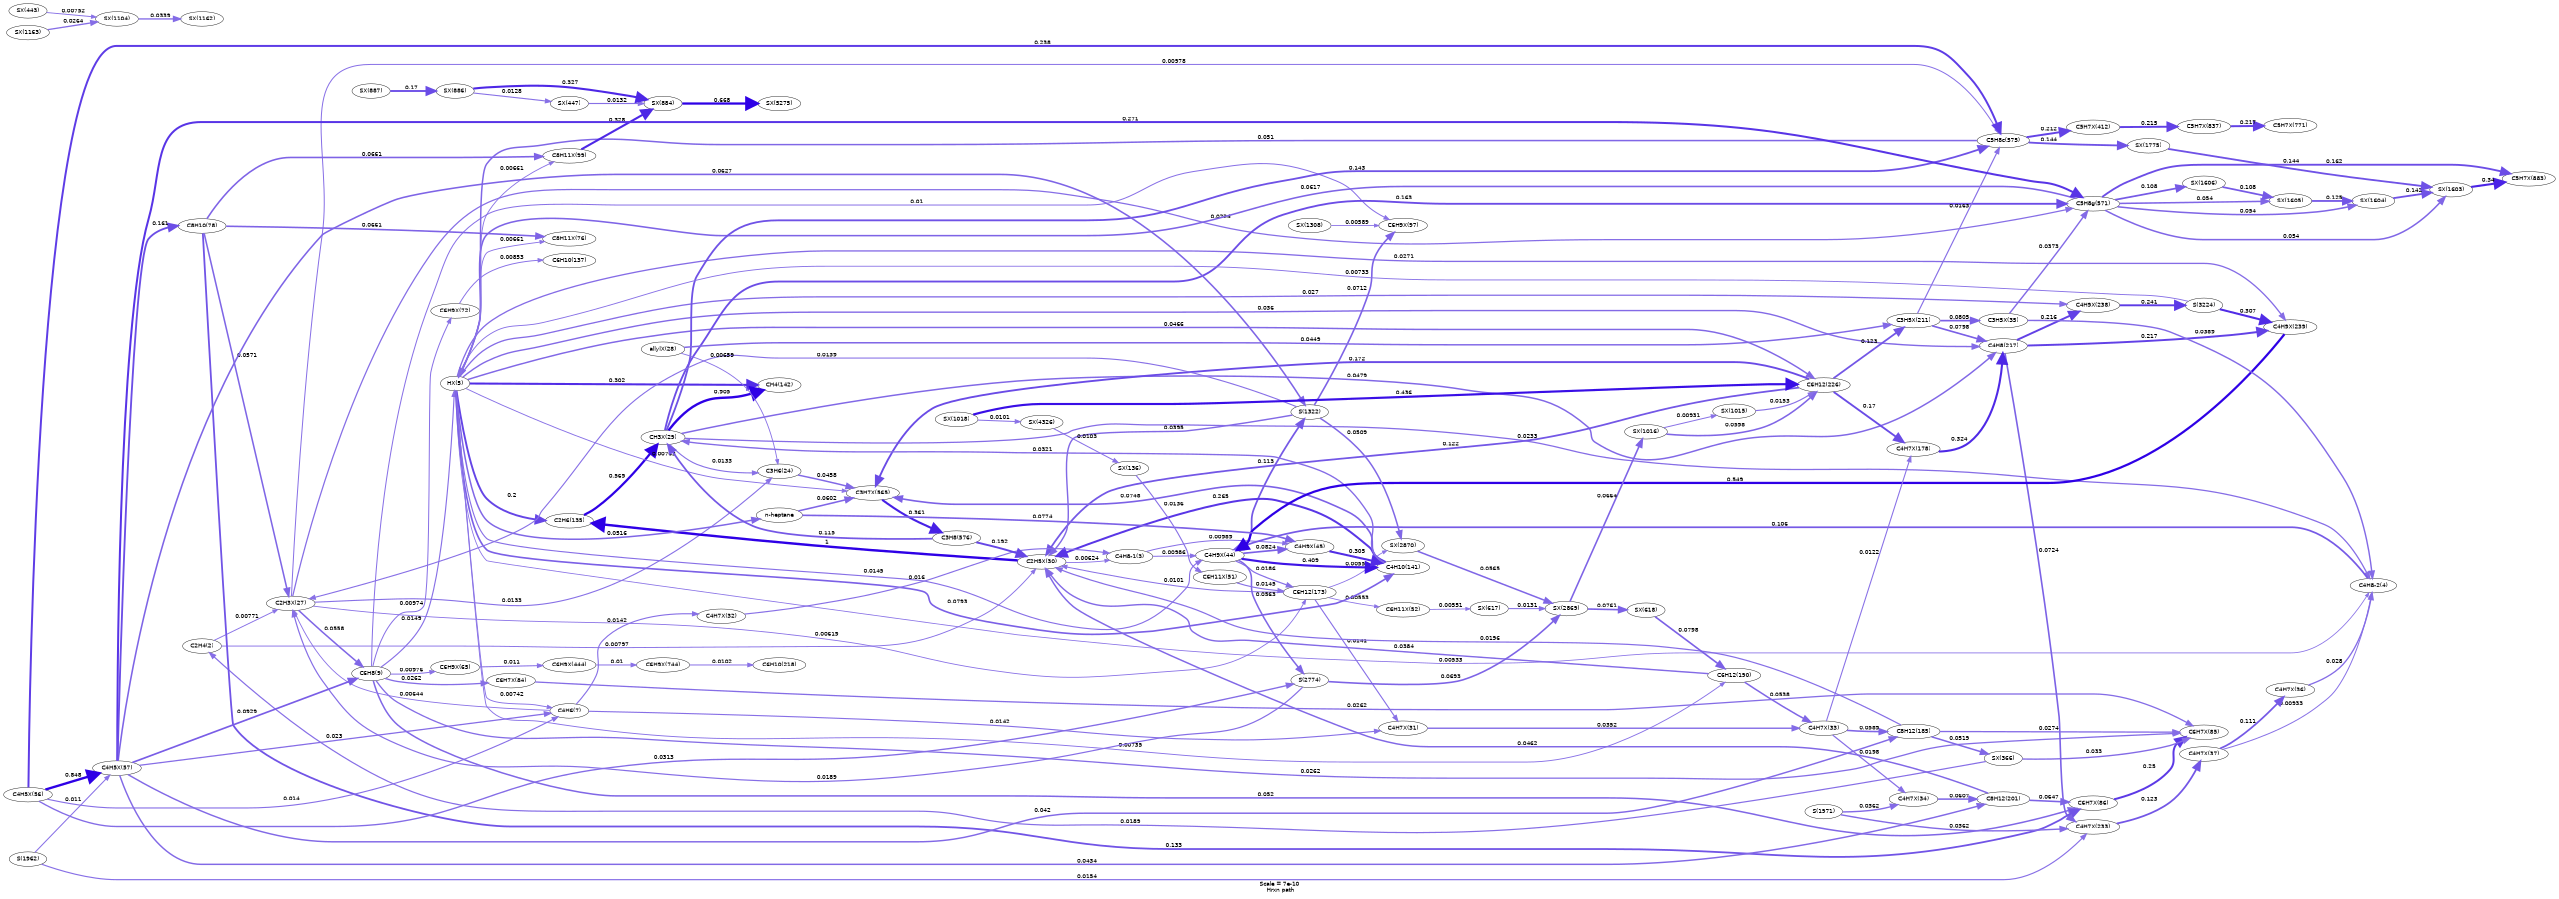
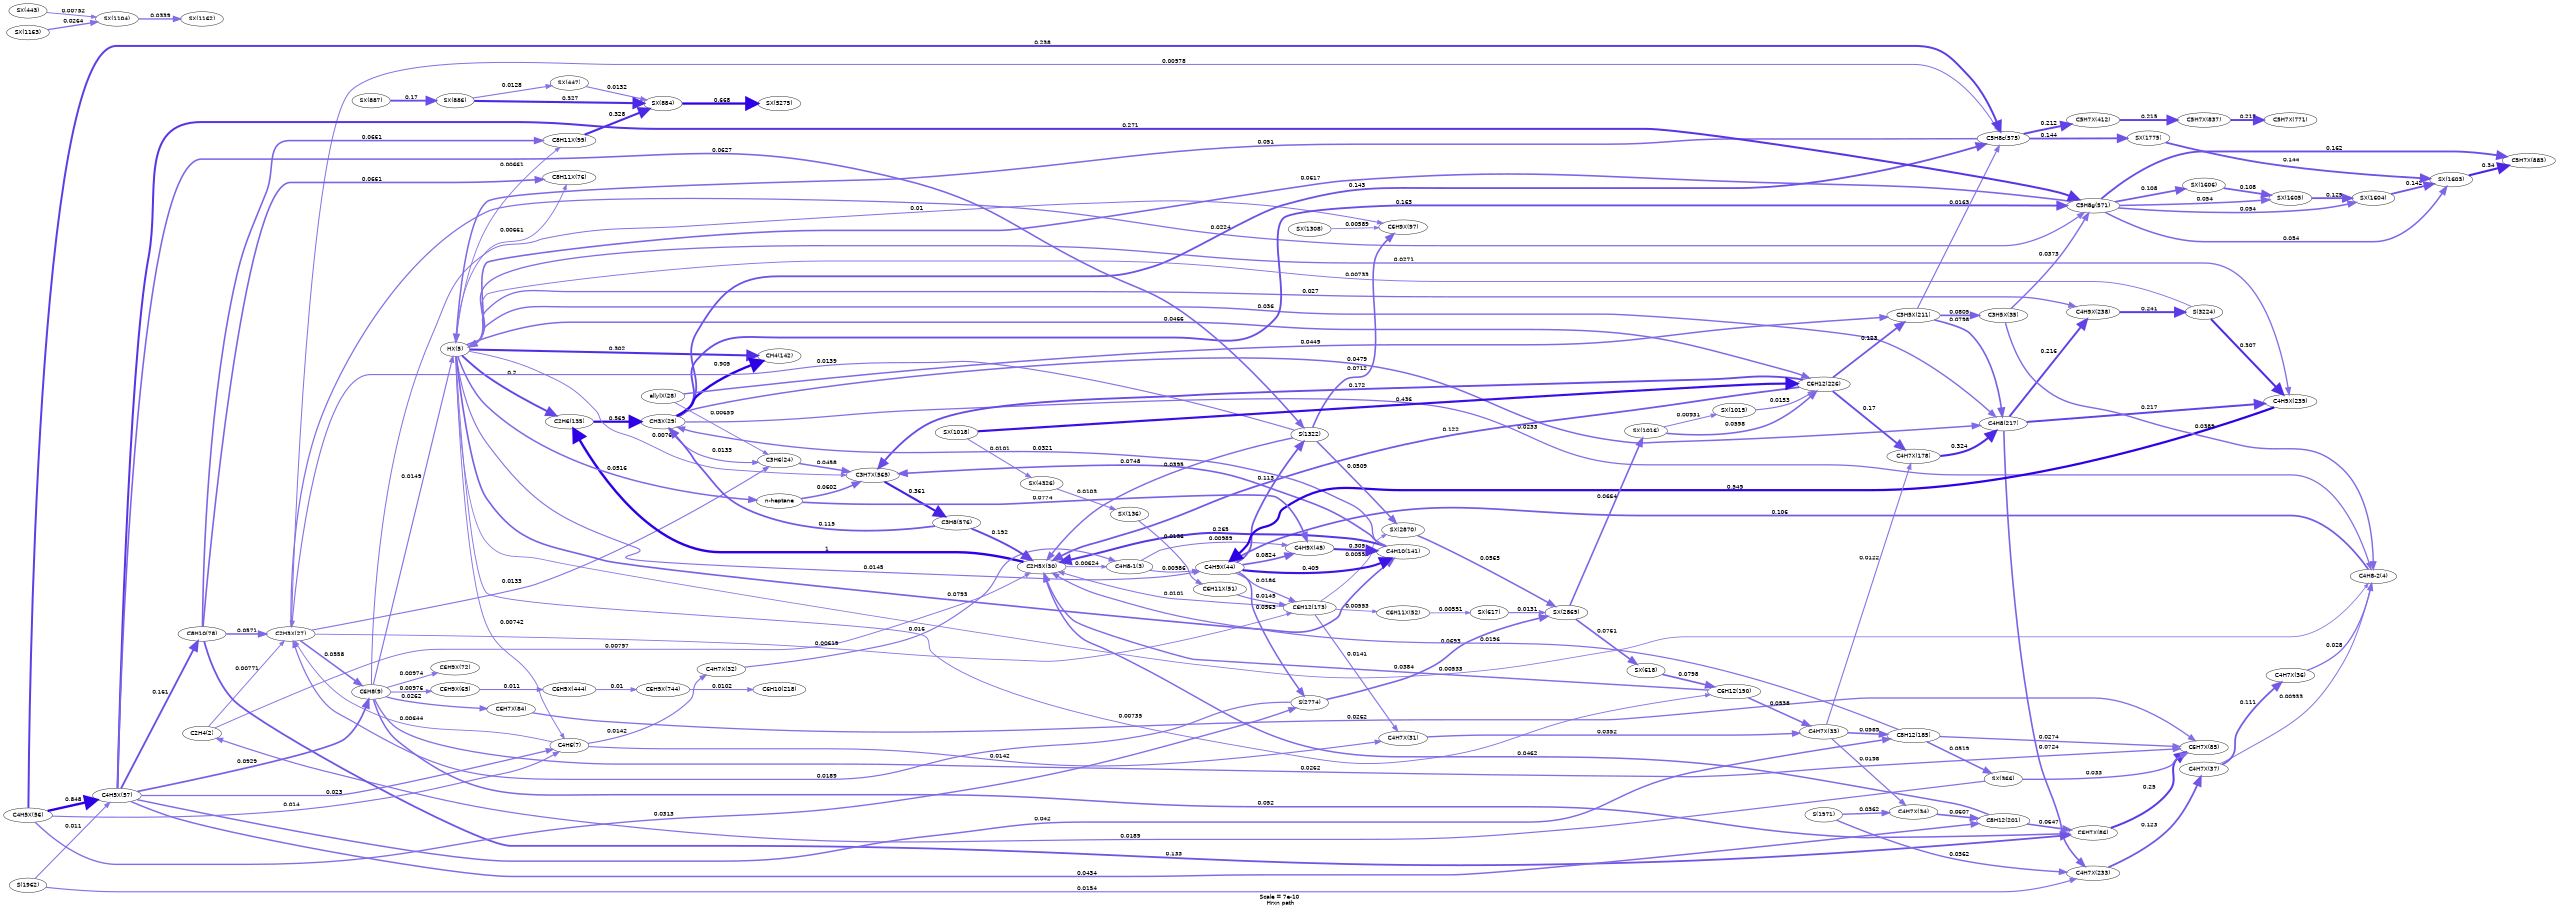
node "C6H10(137)": removed
